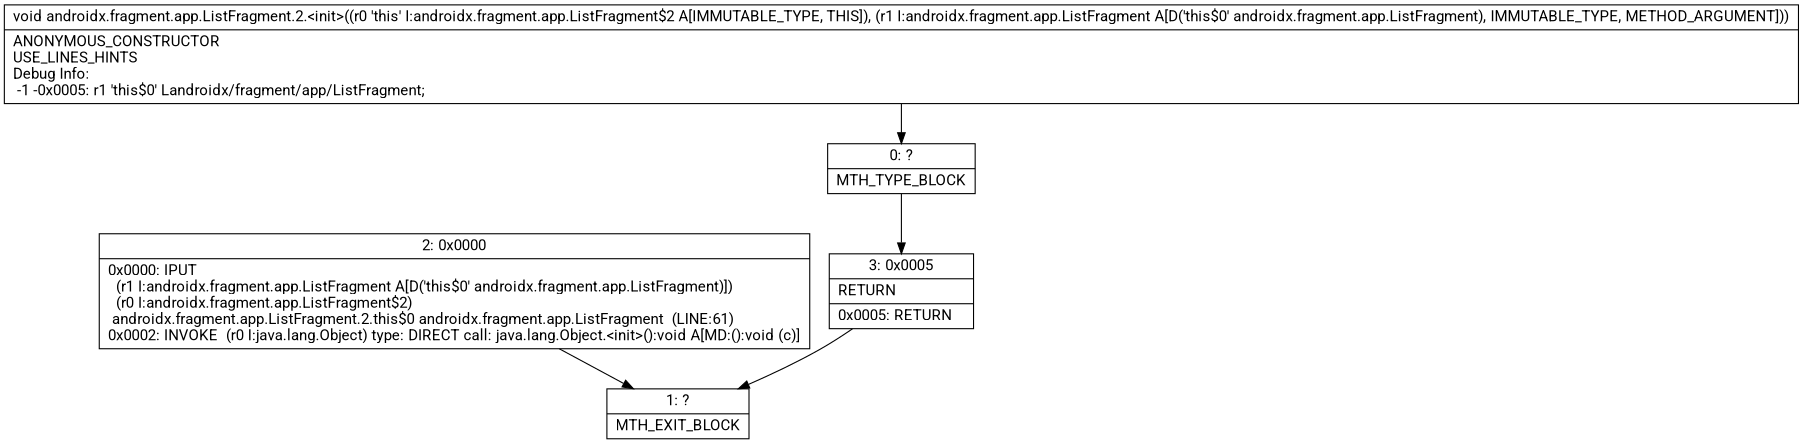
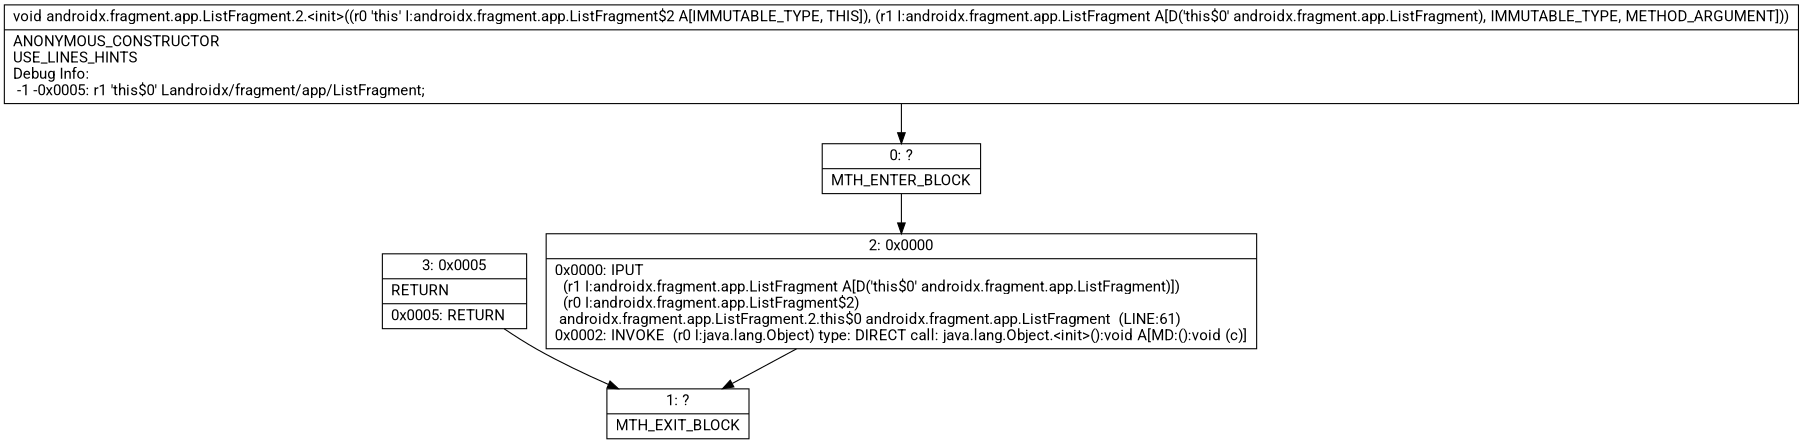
node "0: ?": text "MTH_TYPE_BLOCK" -> "MTH_ENTER_BLOCK"
edge "0: ?" -> "3: 0x0005": now "0: ?" -> "2: 0x0000"
